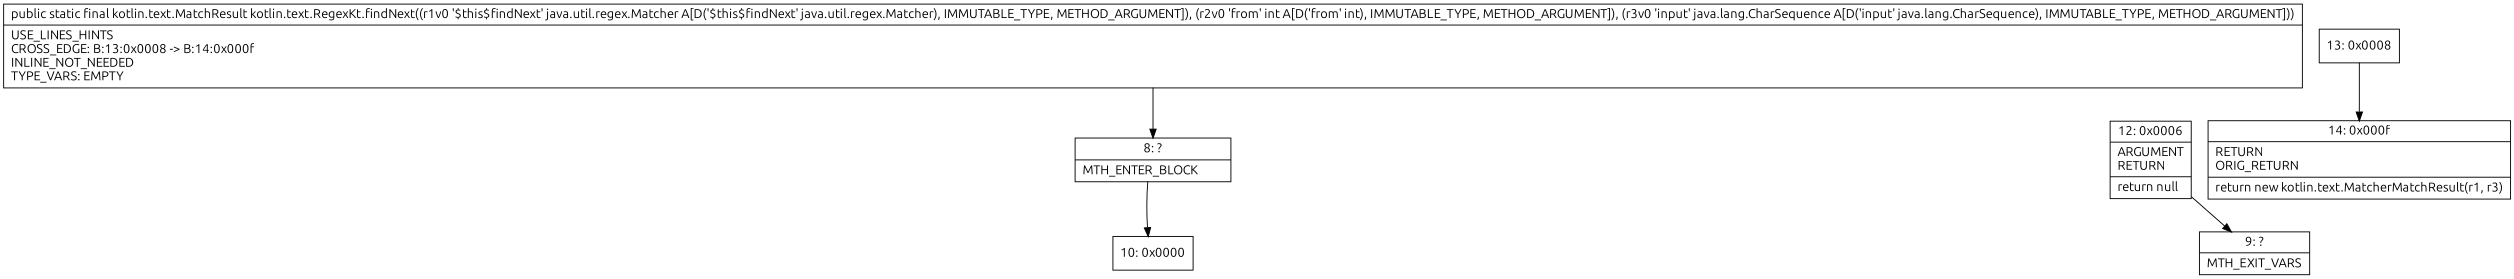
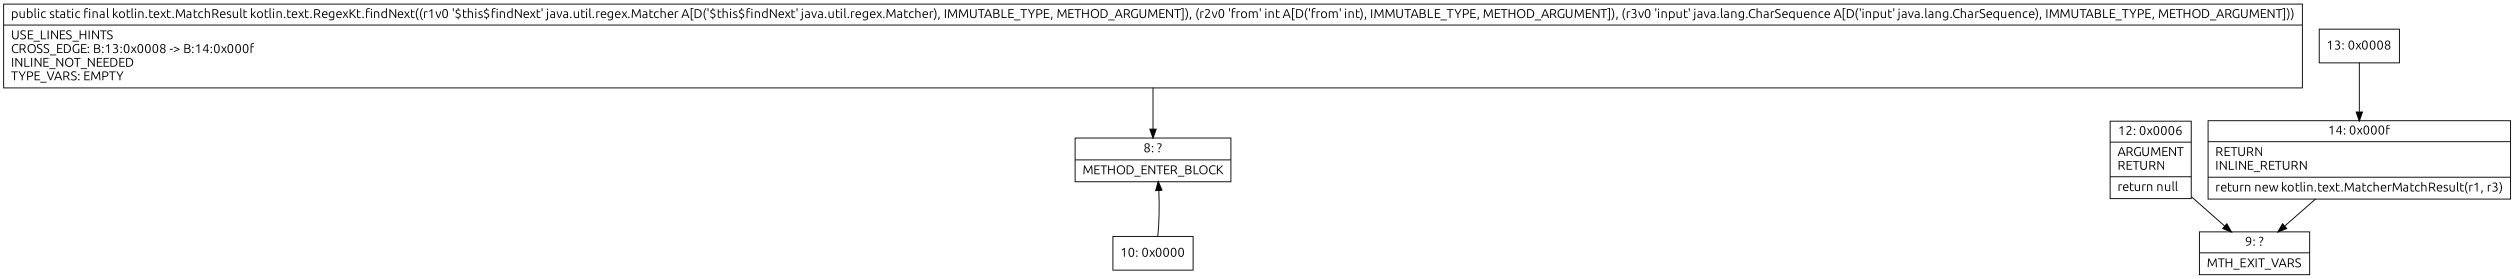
node "14: 0x000f": text "ORIG_RETURN" -> "INLINE_RETURN"
node "8: ?": text "MTH_ENTER_BLOCK" -> "METHOD_ENTER_BLOCK"
edge "8: ?" -> "10: 0x0000": reversed
edge "14: 0x000f" -> "9: ?": added
